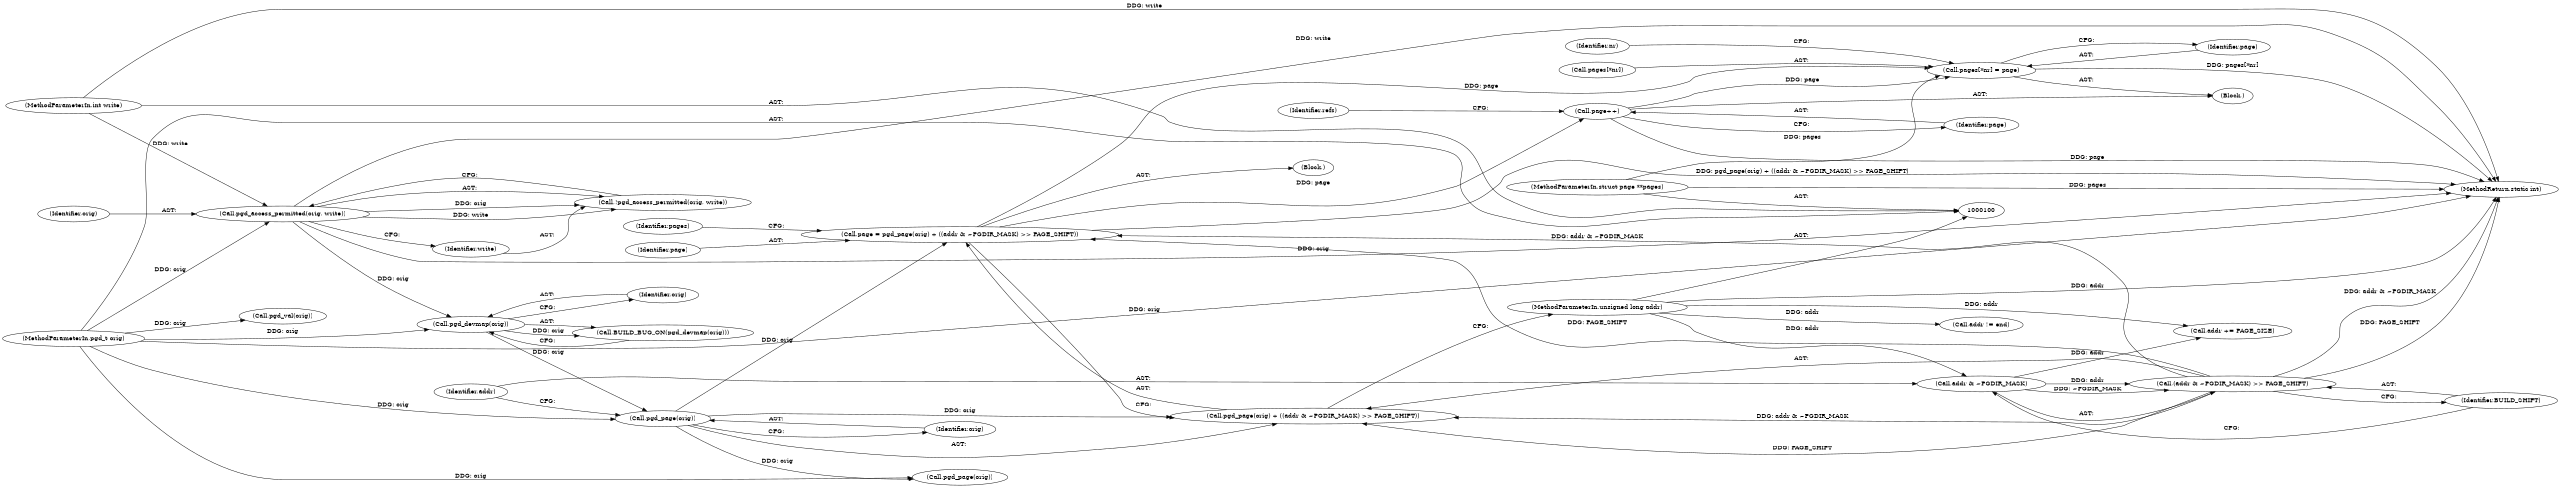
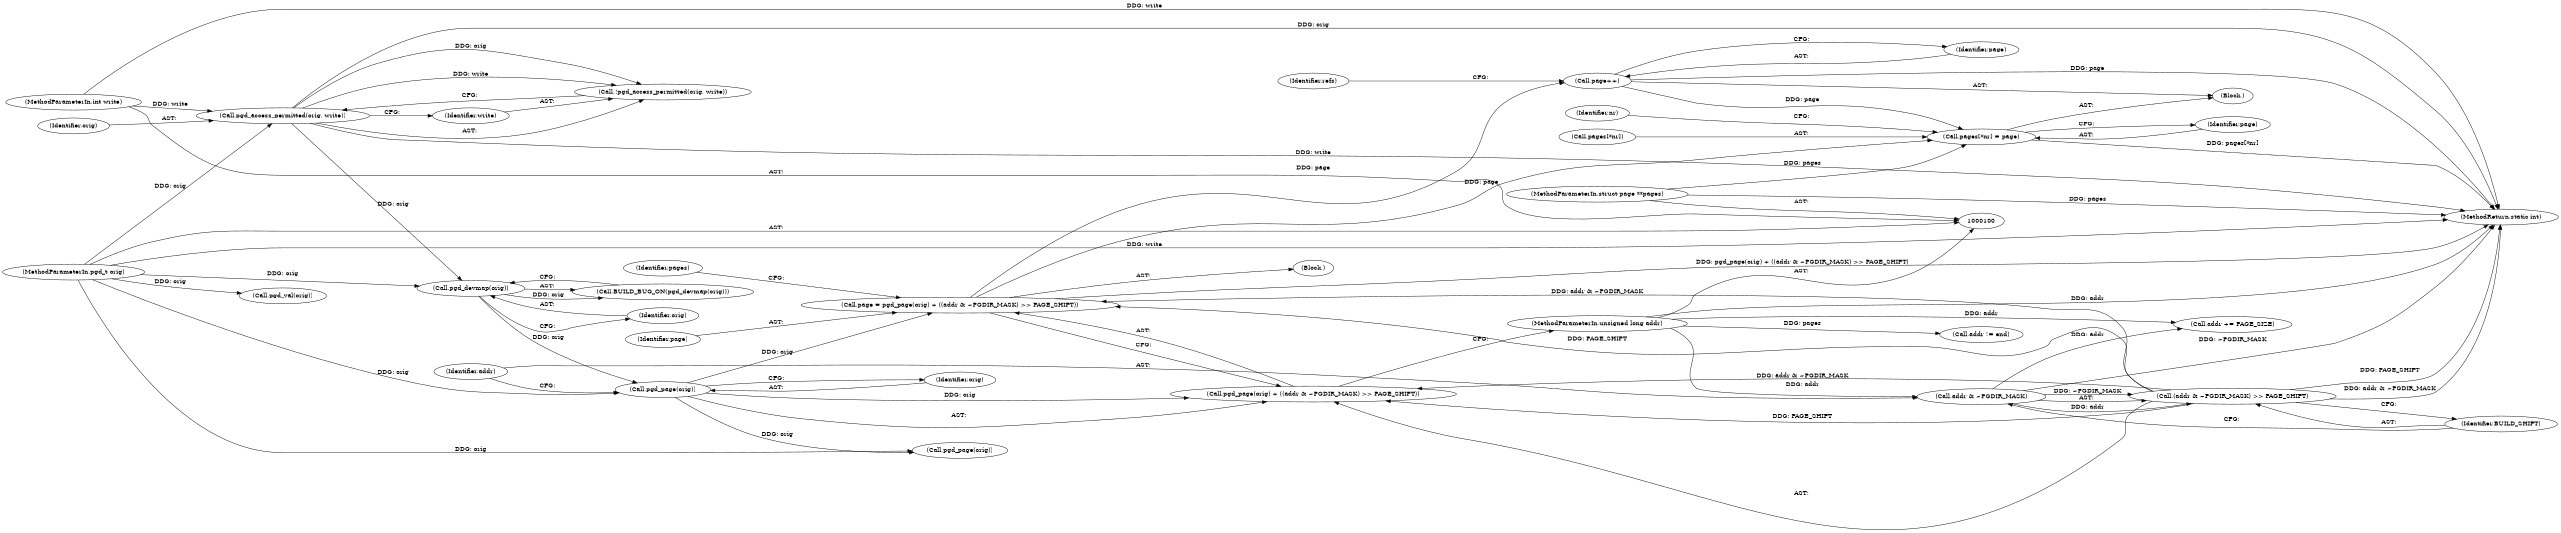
edge "(MethodParameterIn,pgd_t orig)" -> "(MethodReturn,static int)": label "DDG: orig" -> "DDG: write"
edge "(MethodParameterIn,unsigned long addr)" -> "(Call,addr != end)": label "DDG: addr" -> "DDG: pages"
edge "(Call,addr & ~PGDIR_MASK)" -> "(MethodReturn,static int)": added, label "DDG: ~PGDIR_MASK"
